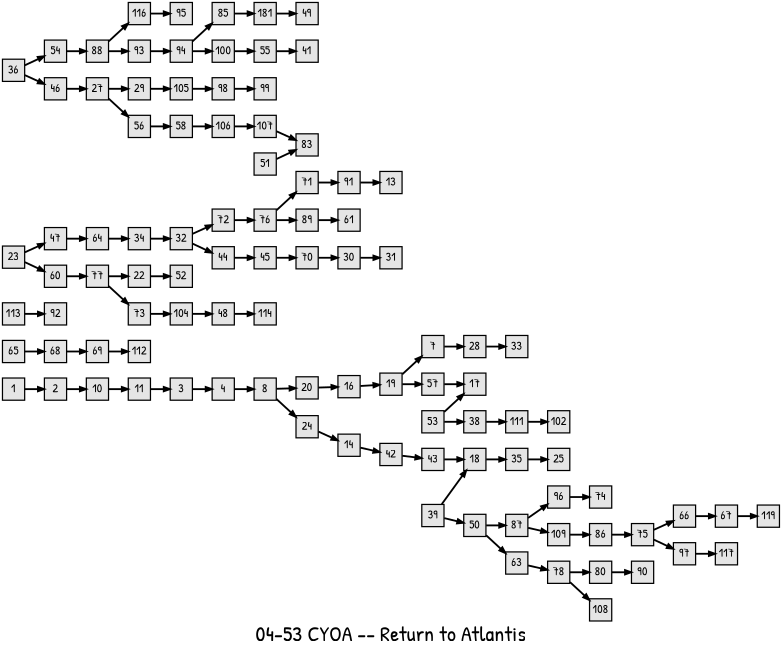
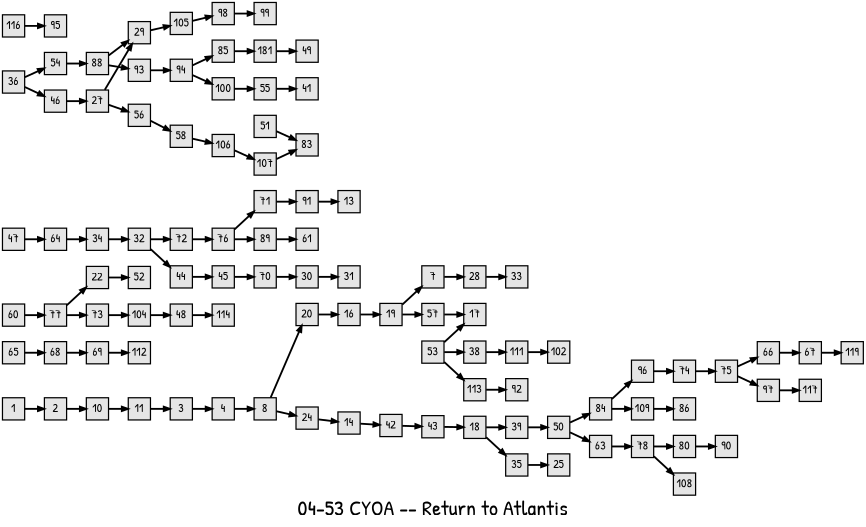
edge "88" -> "116": now "88" -> "29"
node "23": removed
edge "53" -> "113": added
edge "39" -> "18": reversed
node "87": label "87" -> "84"
edge "86" -> "75": now "74" -> "75"
